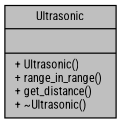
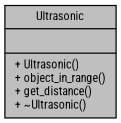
node "Ultrasonic": text "+ range_in_range()" -> "+ object_in_range()"
